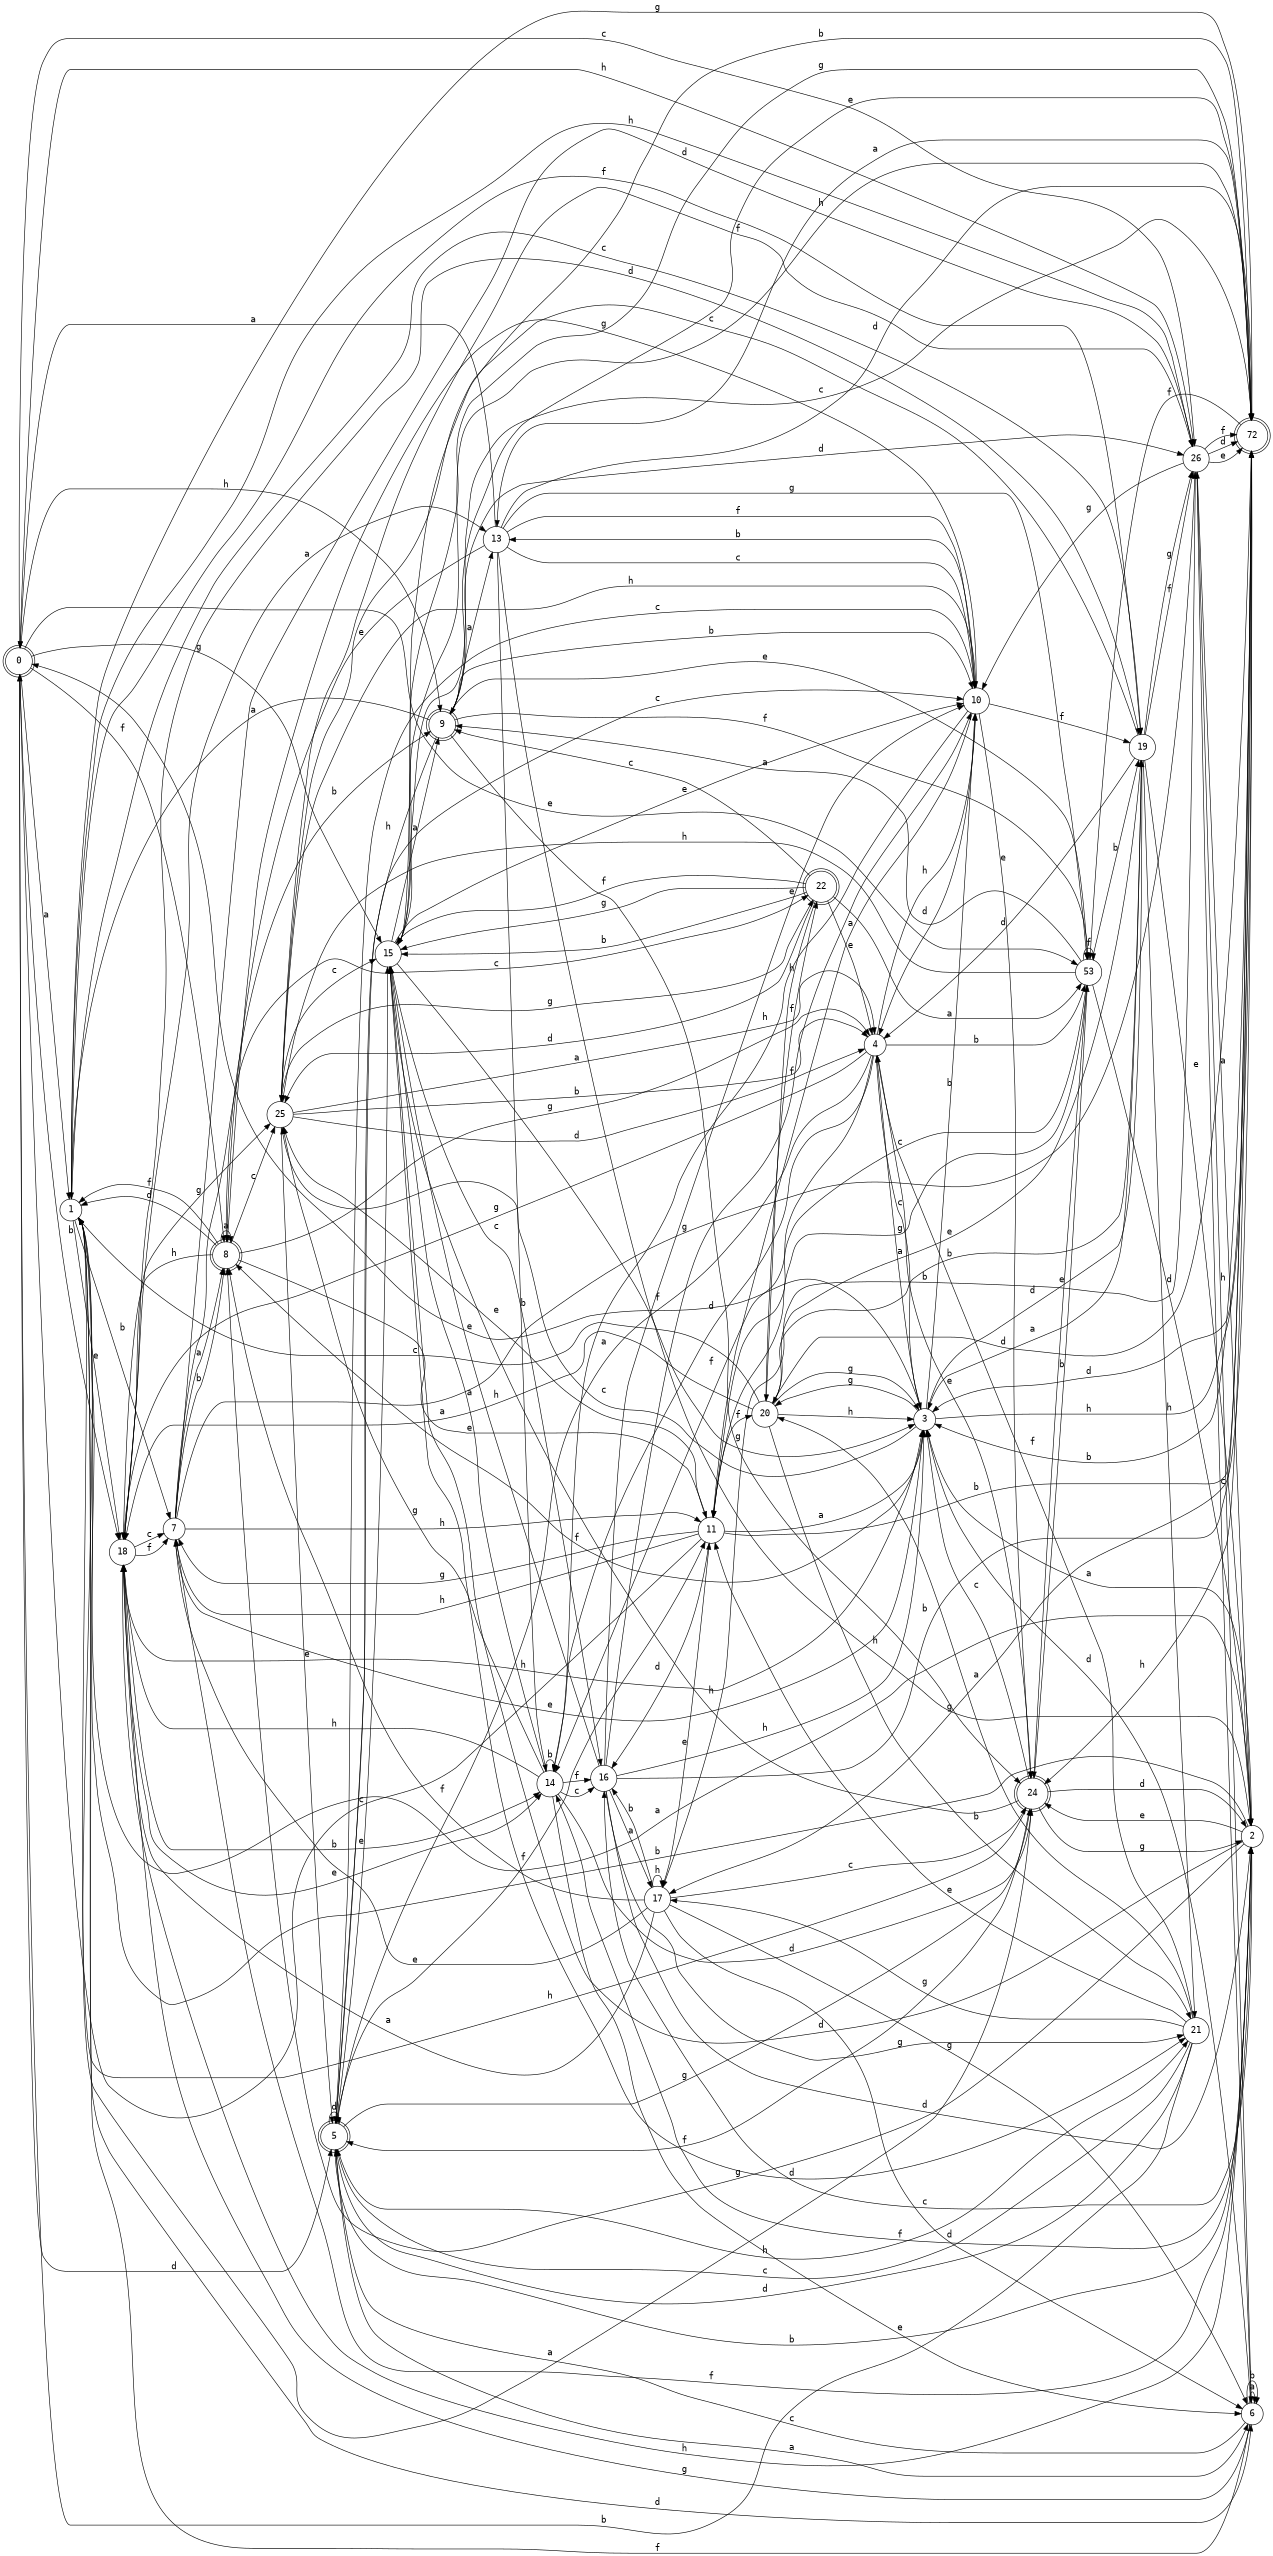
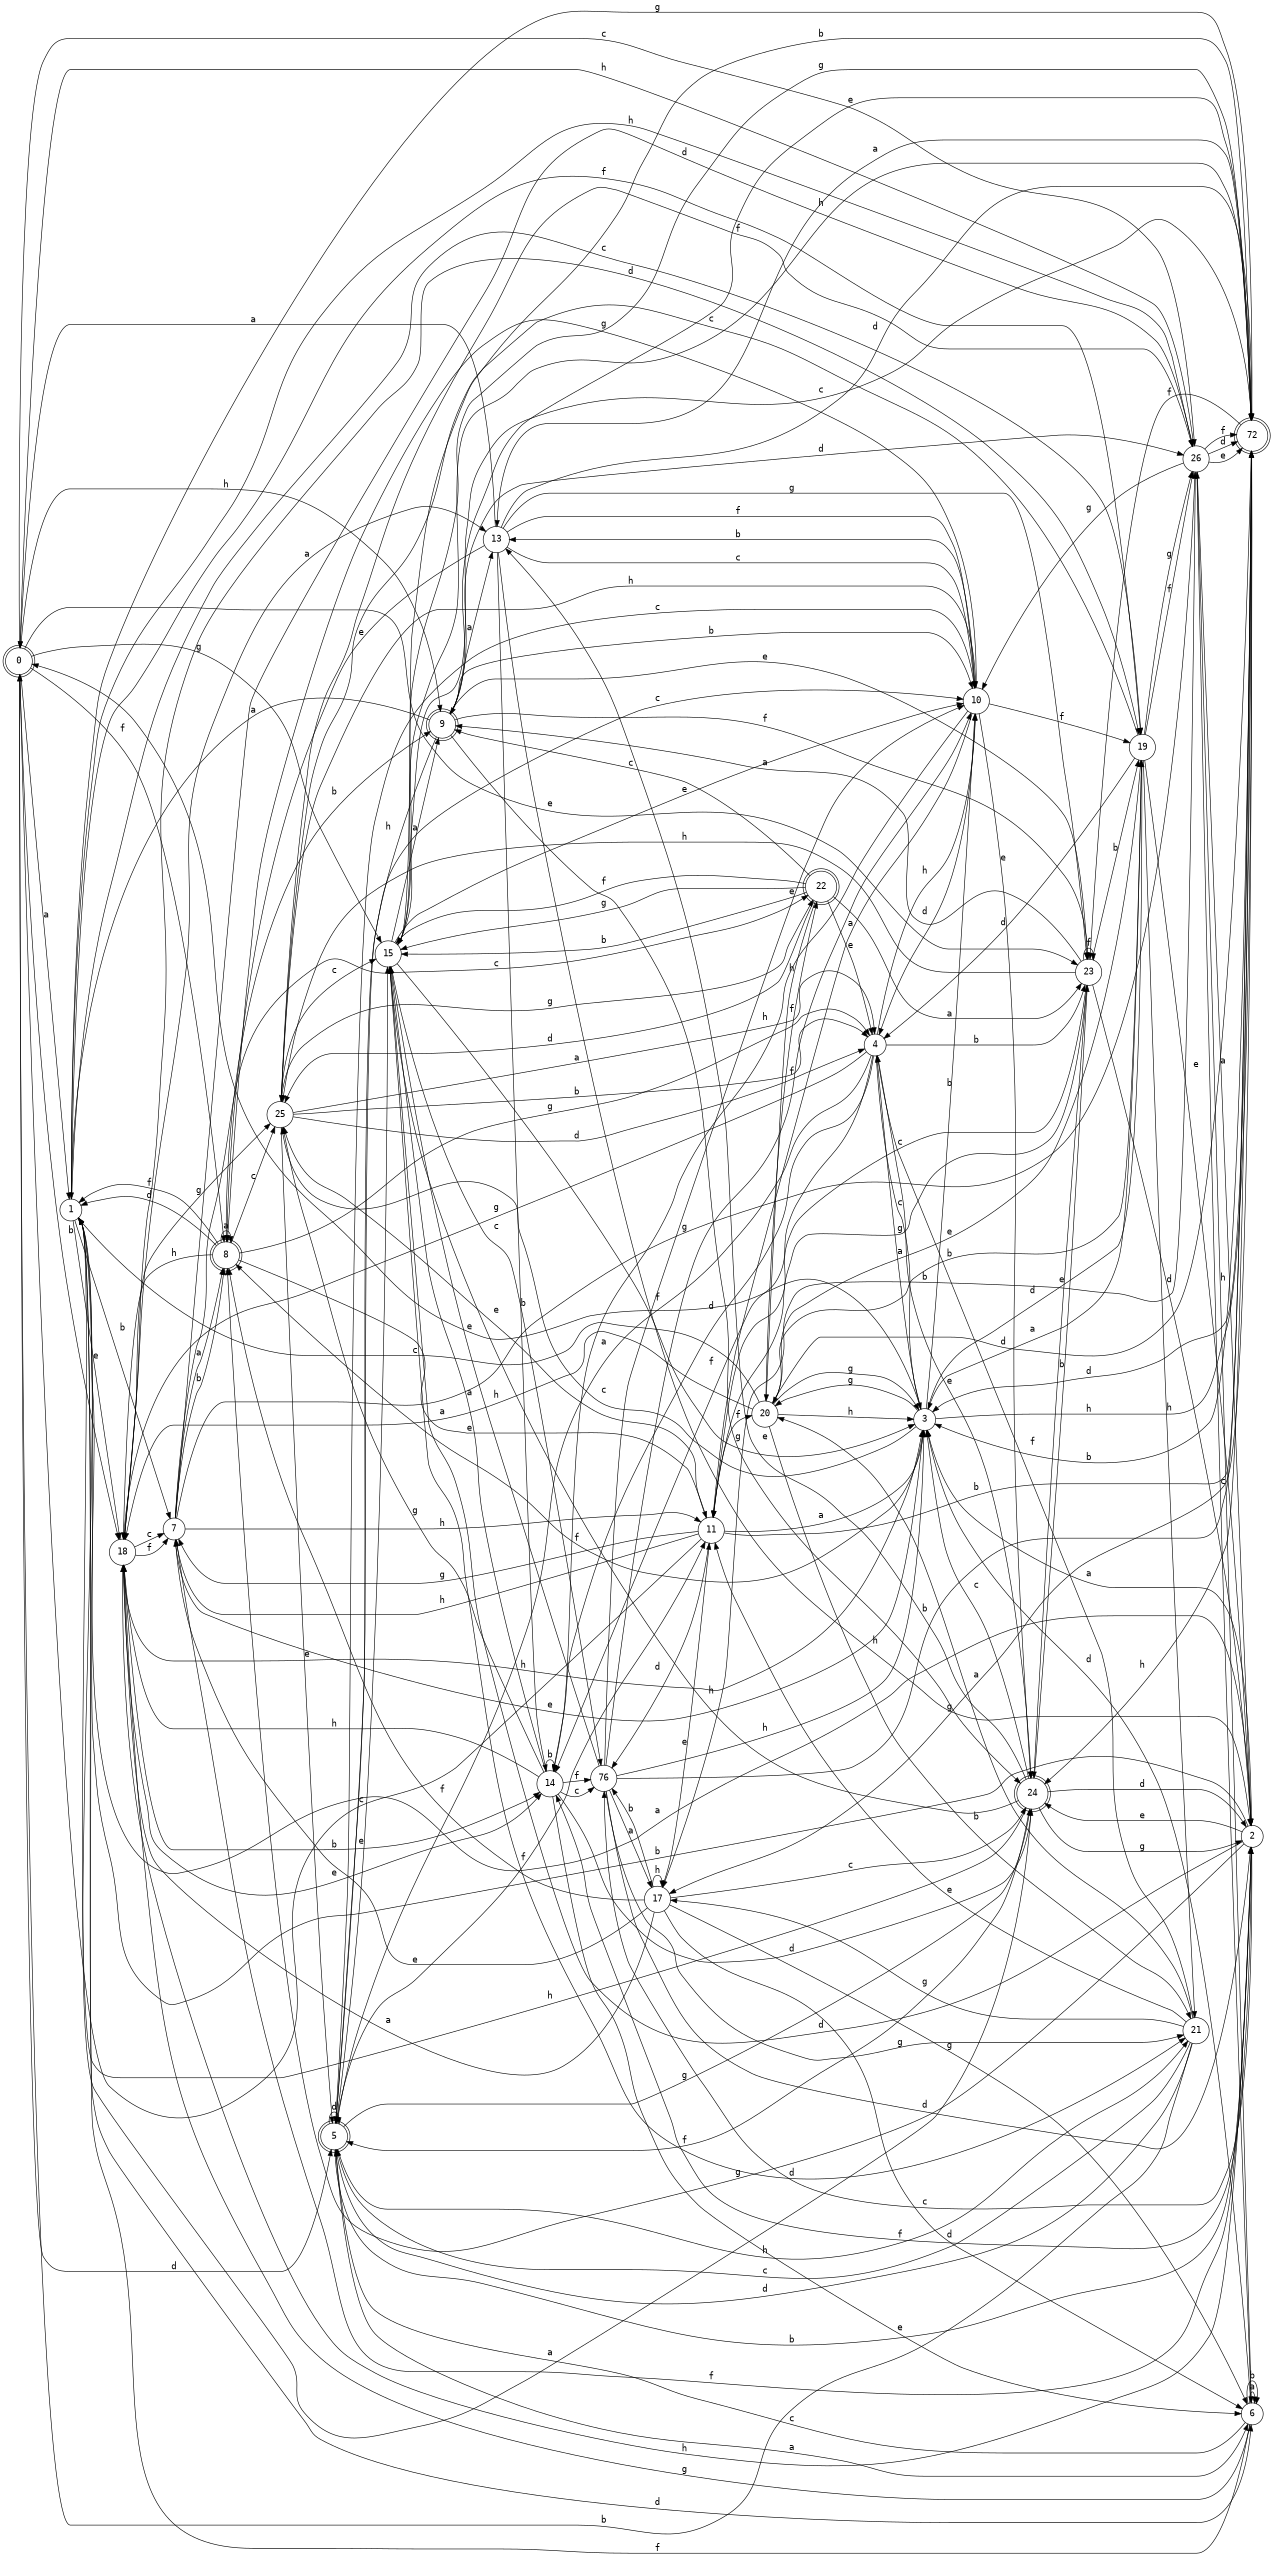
node "53": label "53" -> "23"
edge "24" -> "13": added, label "e"
node "16": label "16" -> "76"
